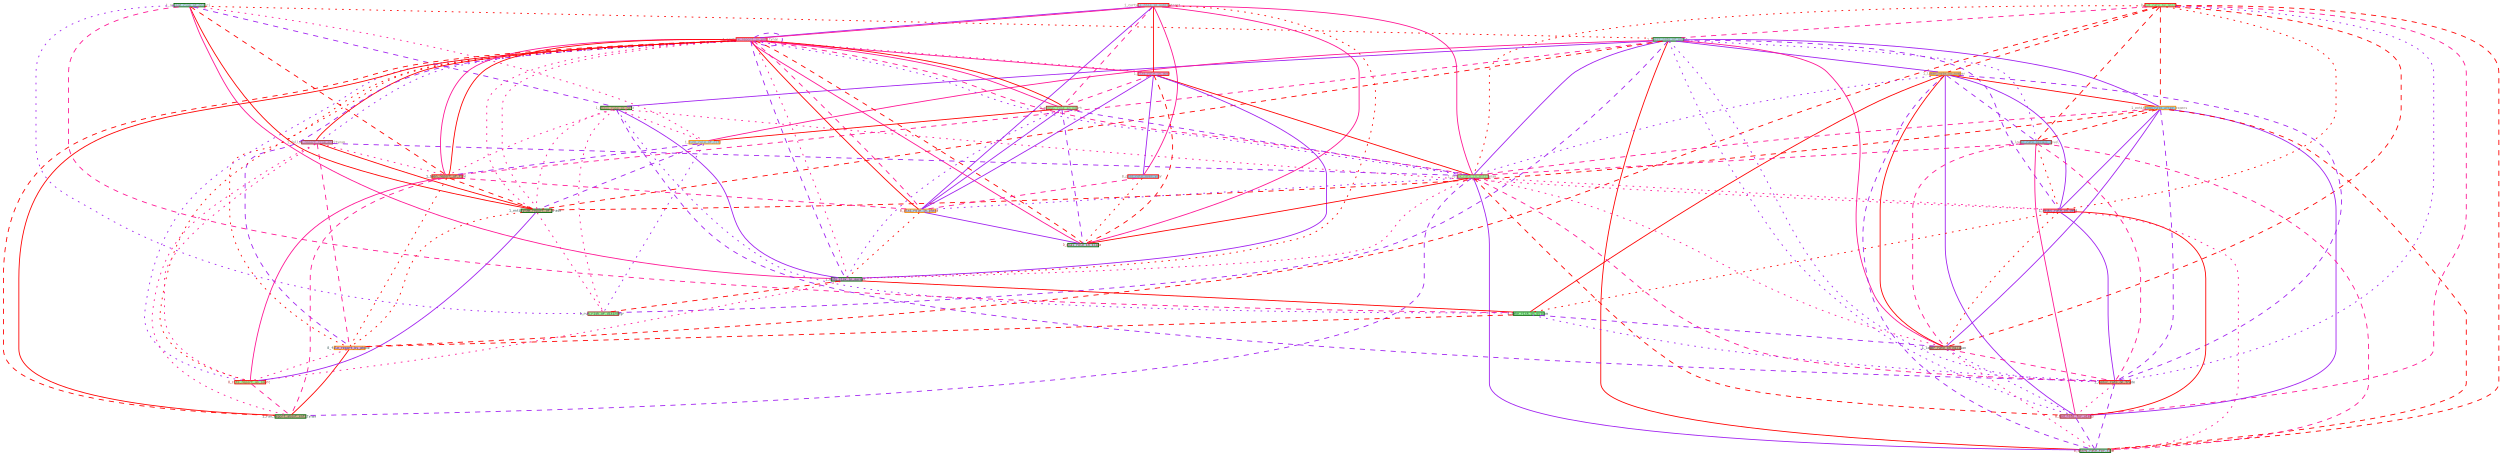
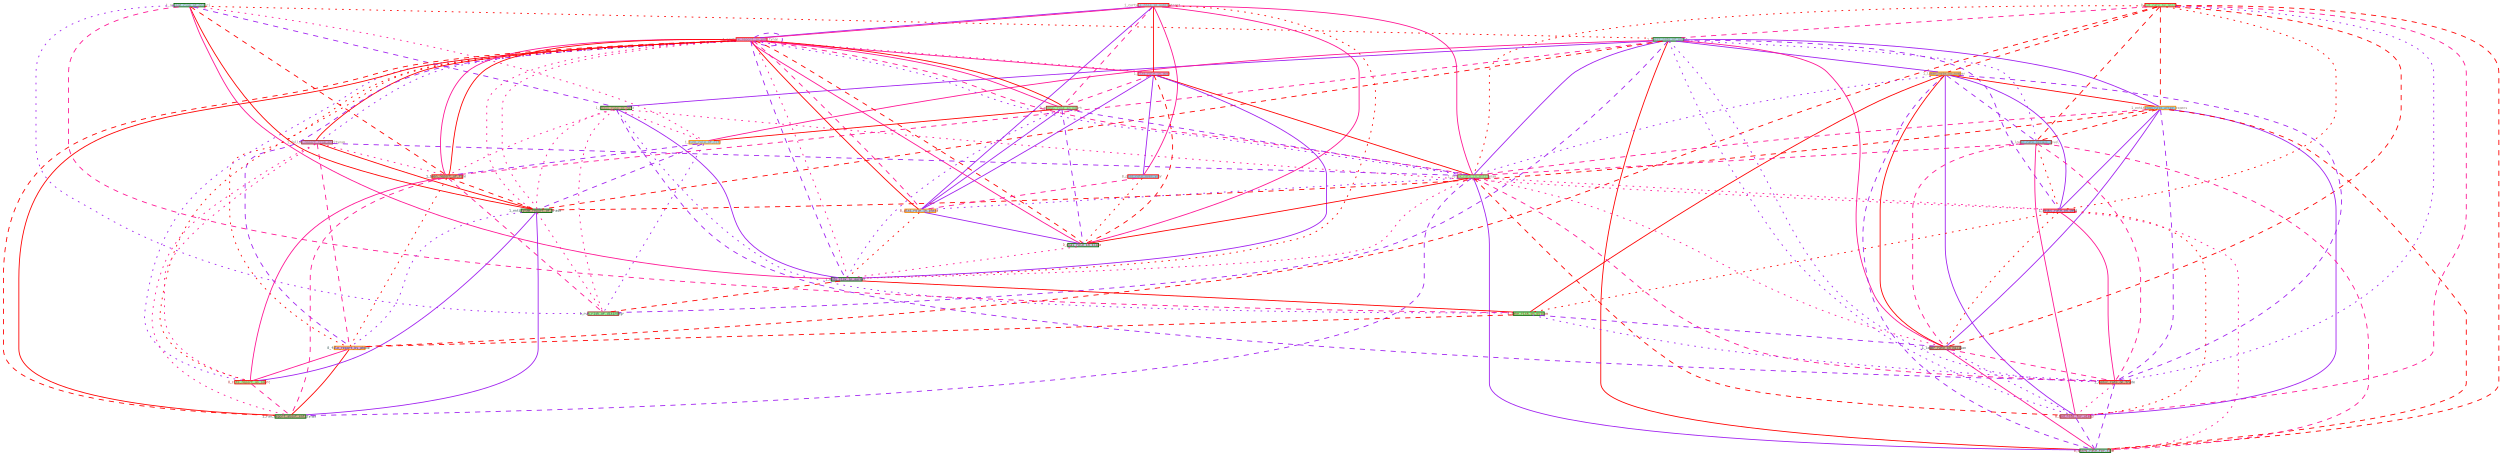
edge "1_been_report_of_firm" -- "0_plai_role_in_phase": now "1_been_report_of_firm" -- "1_run_risk_of_disintegr"
edge "1_entitynam_report_of_trade" -- "0_file_report_by_phone": color red -> purple
edge "1_reduc_rate_on_debt" -- "1_reduc_rate_on_trade": color purple -> deeppink
edge "1_reduc_rate_on_debt" -- "0_had_rate_for_yield": style solid -> dotted
node "1_take_risk_on_outcom": fontcolor #2f4f4f -> #b22222
edge "1_hedg_risk_in_market" -- "0_cite_report_as_sourc": now "1_hedg_risk_in_market" -- "0_plai_role_in_slide"
edge "0_file_report_by_phone" -- "0_cite_report_as_sourc": style dotted -> solid
edge "1_entitynam_report_of_trade" -- "1_ran_report_about_entitynam": added
edge "1_lower_rate_on_million" -- "0_charg_rate_for_time": style dotted -> solid
